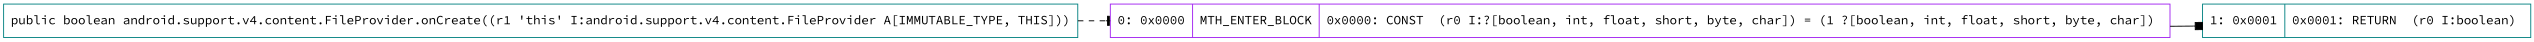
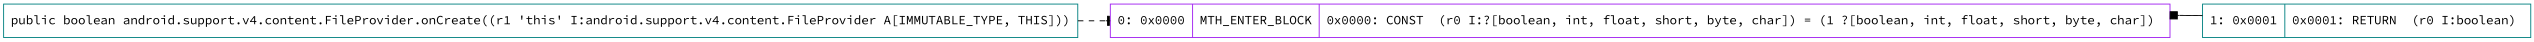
edge "0: 0x0000" -> "1: 0x0001": reversed
